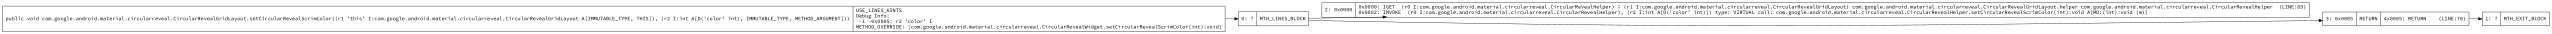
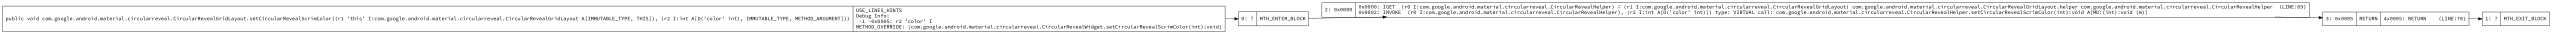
node "0: ?": text "MTH_LINES_BLOCK" -> "MTH_ENTER_BLOCK"
edge "0: ?" -> "3: 0x0005": now "2: 0x0000" -> "3: 0x0005"
